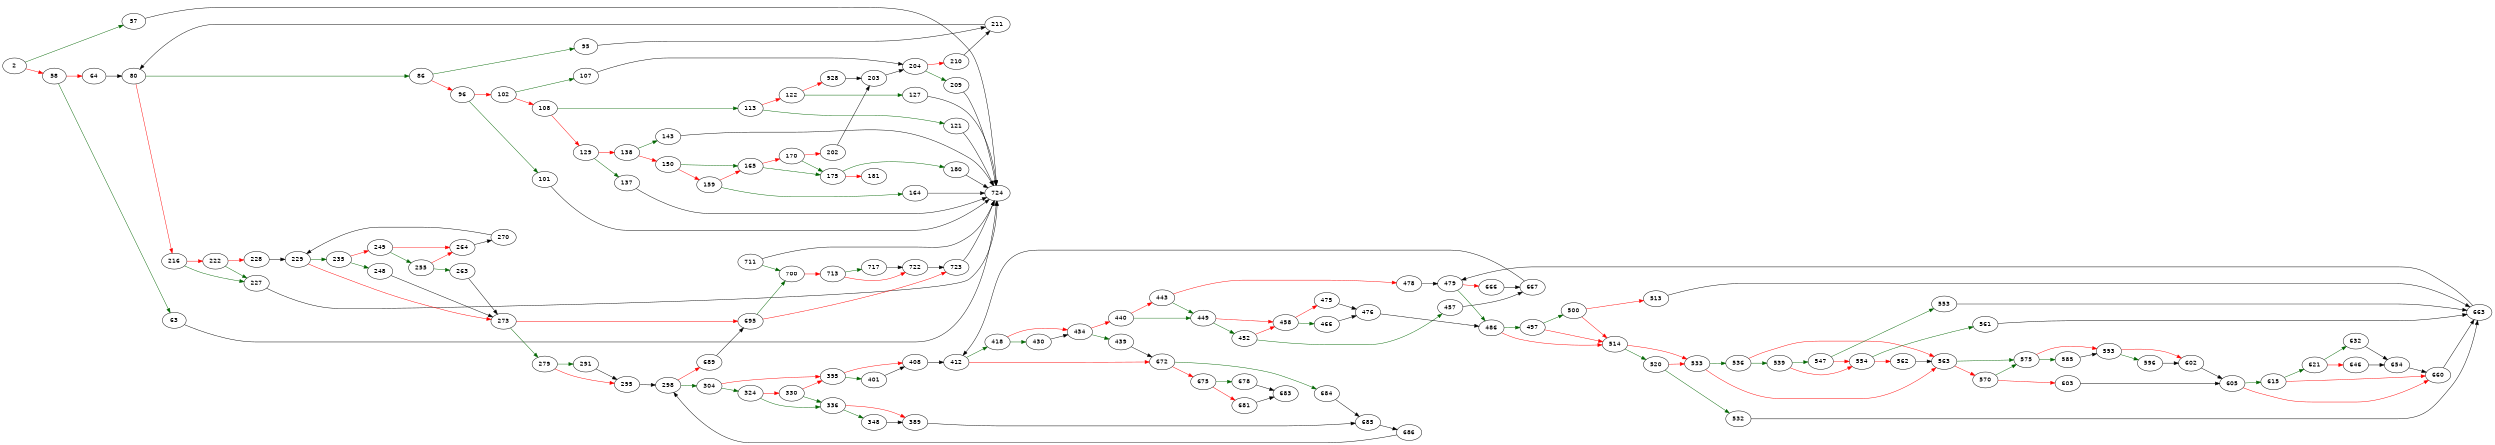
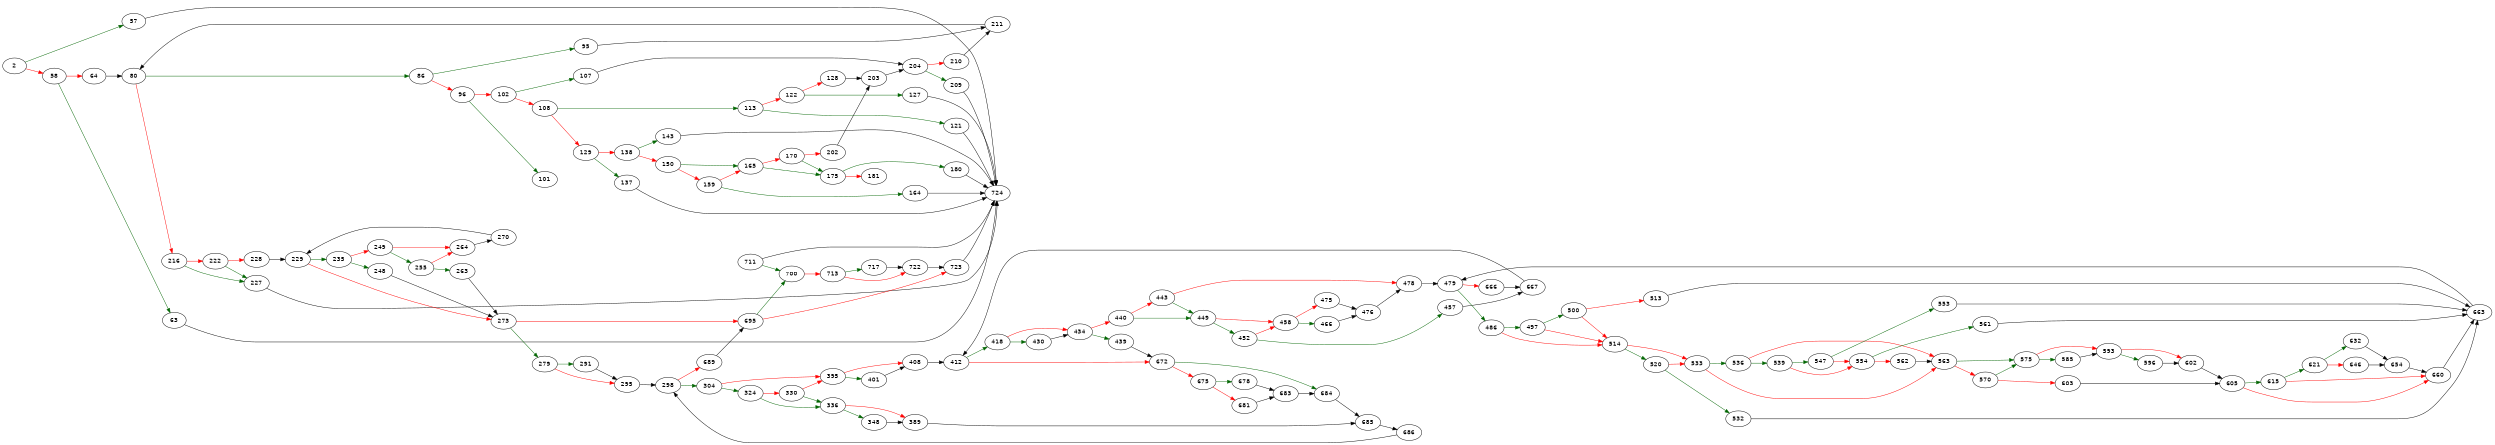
node "928": label "928" -> "128"
edge "101" -> "724": removed
edge "476" -> "486": now "476" -> "478"
edge "683" -> "684": added
